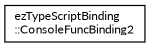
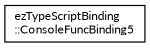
node "ezTypeScriptBinding ::ConsoleFuncBinding2": label "ezTypeScriptBinding ::ConsoleFuncBinding2" -> "ezTypeScriptBinding ::ConsoleFuncBinding5"
